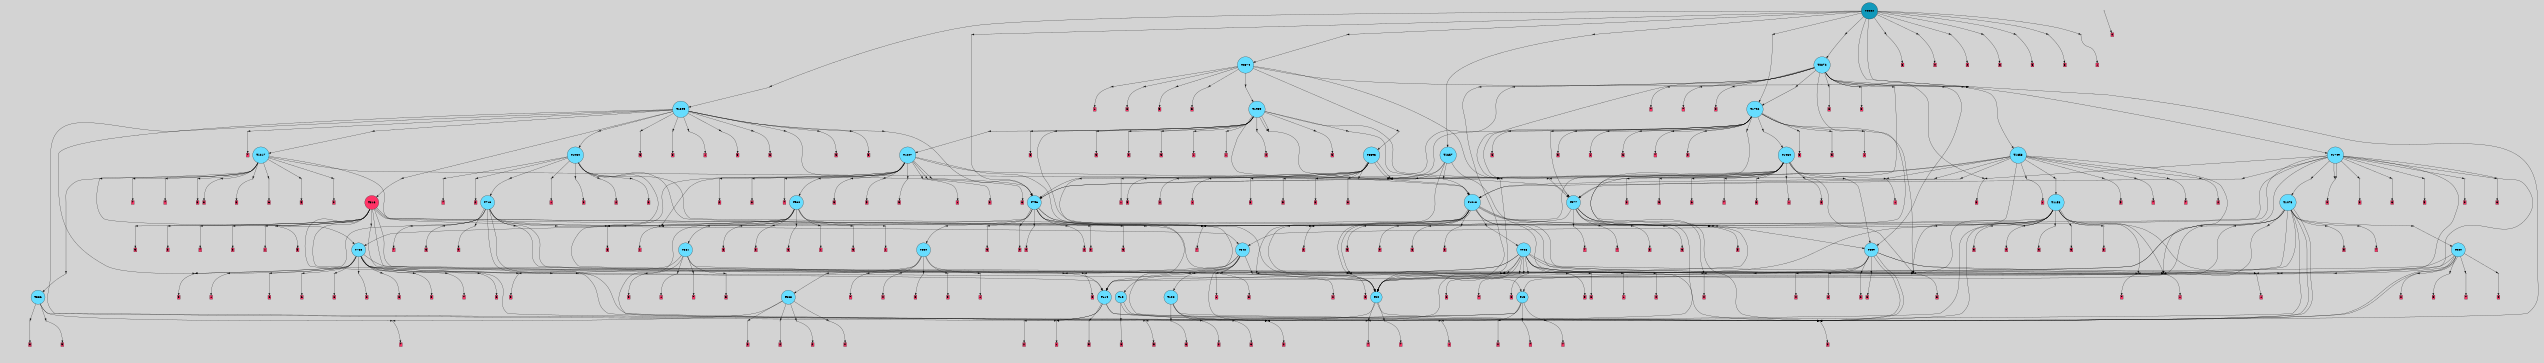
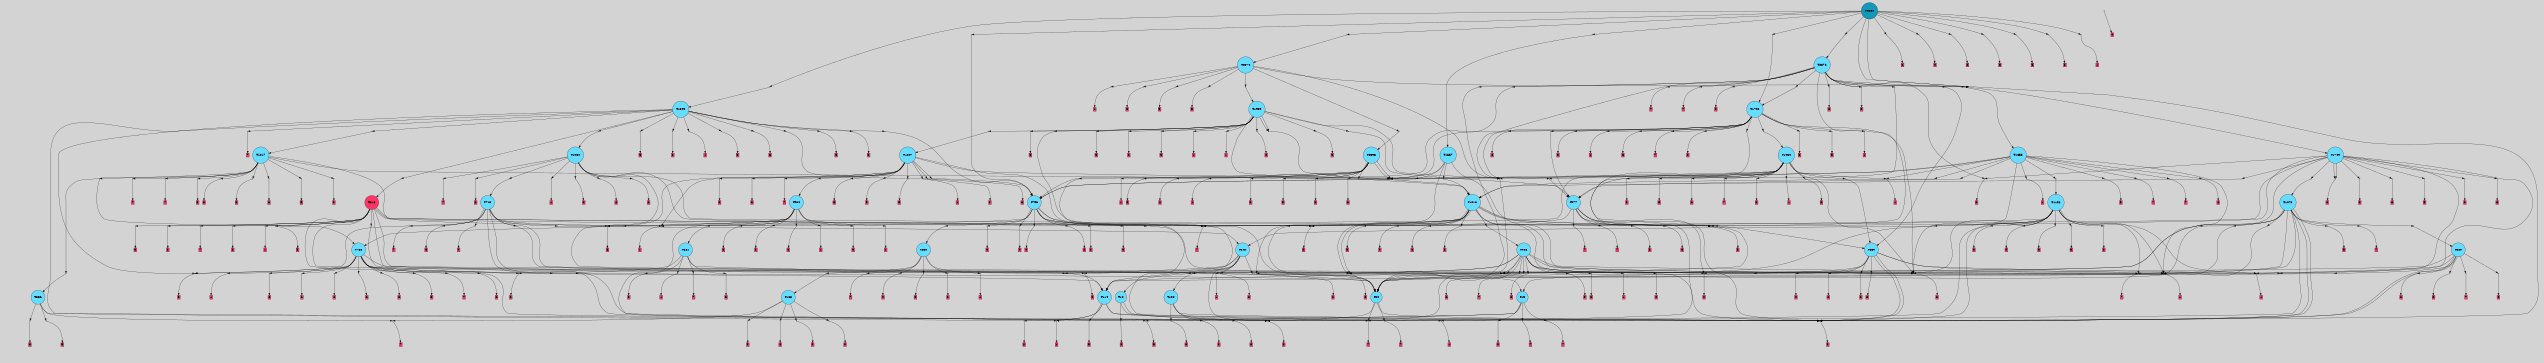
node "T368": label "T368" -> "T168"
